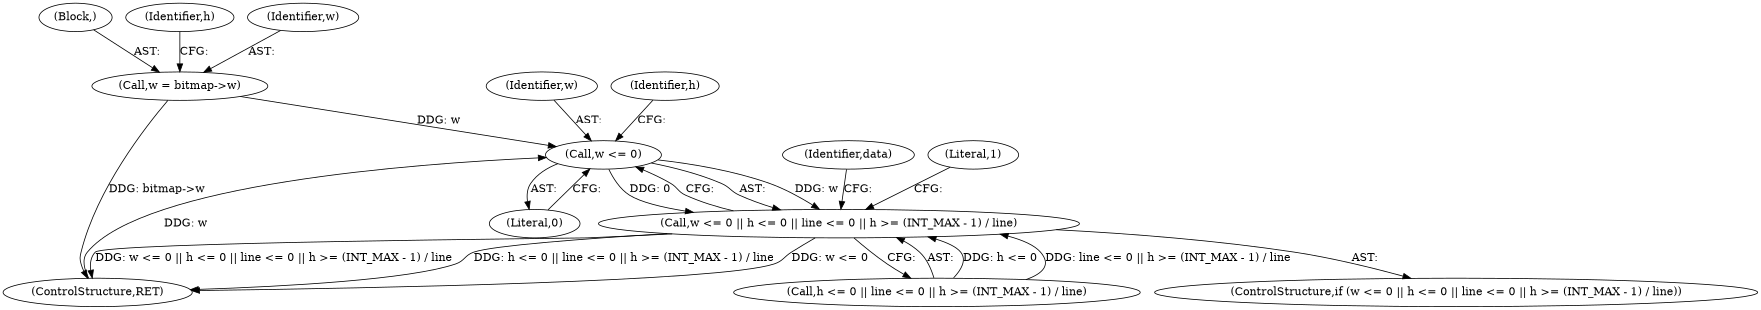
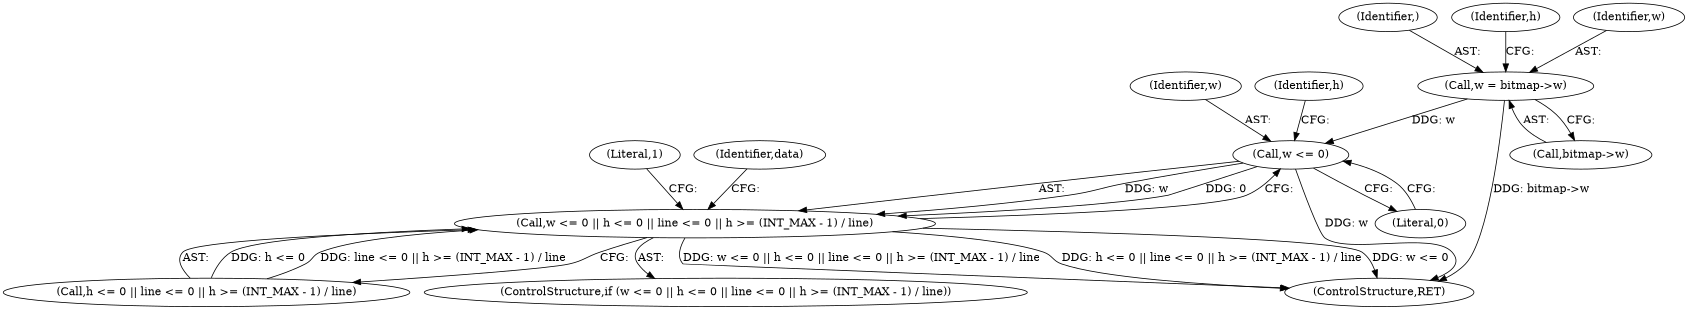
node "(Block,)": label "(Block,)" -> "(Identifier,)"
node "(Call,bitmap->w)": added
edge "(ControlStructure,RET)" -> "(Call,w <= 0)": reversed
edge "(Call,w <= 0)" -> "(Literal,0)": label "AST: " -> "CFG: "
